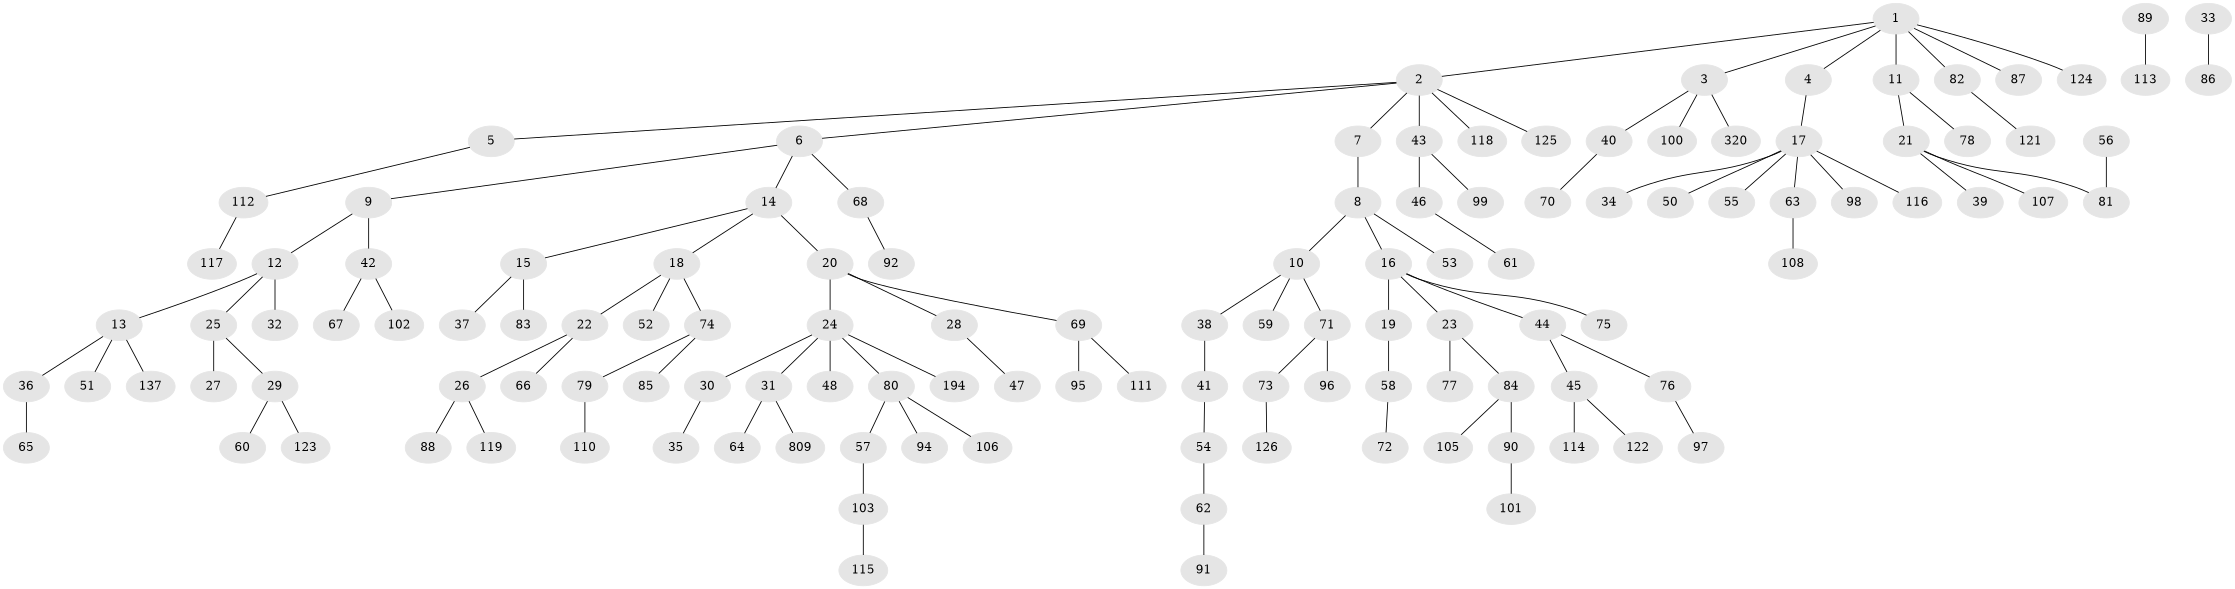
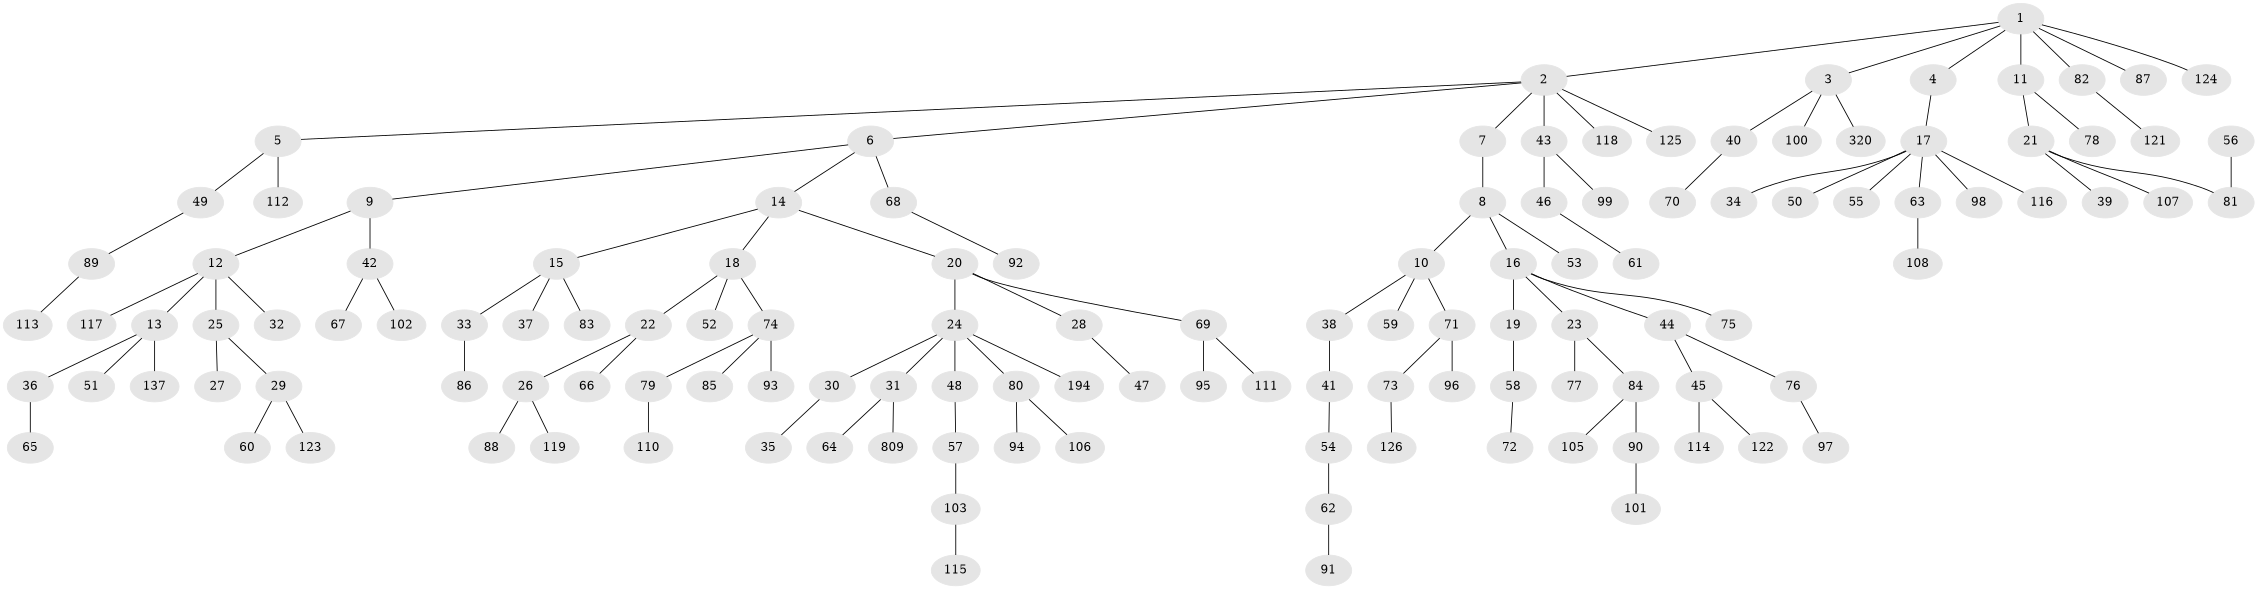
node "49": added
edge "112" -- "117": now "12" -- "117"
edge "15" -- "33": added
node "93": added
edge "80" -- "57": now "48" -- "57"
